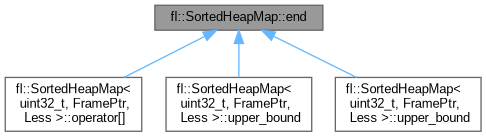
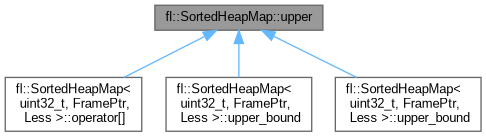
node "fl::SortedHeapMap::end": label "fl::SortedHeapMap::end" -> "fl::SortedHeapMap::upper"
